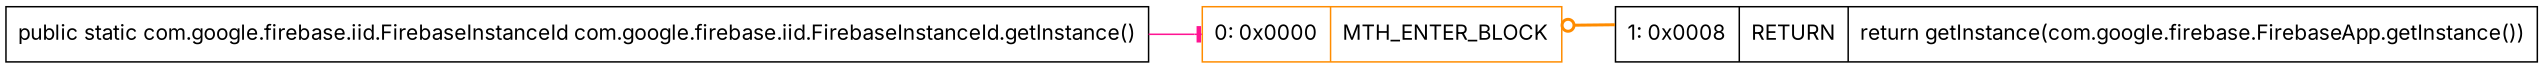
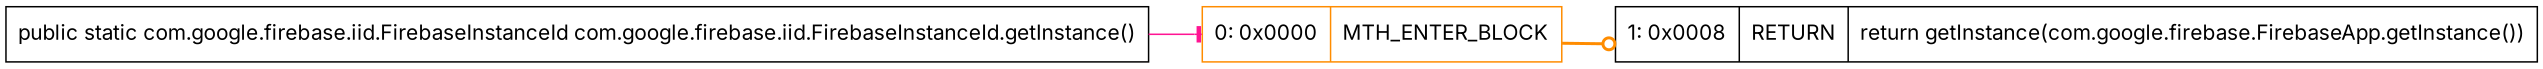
edge "1: 0x0008" -> "0: 0x0000": reversed
